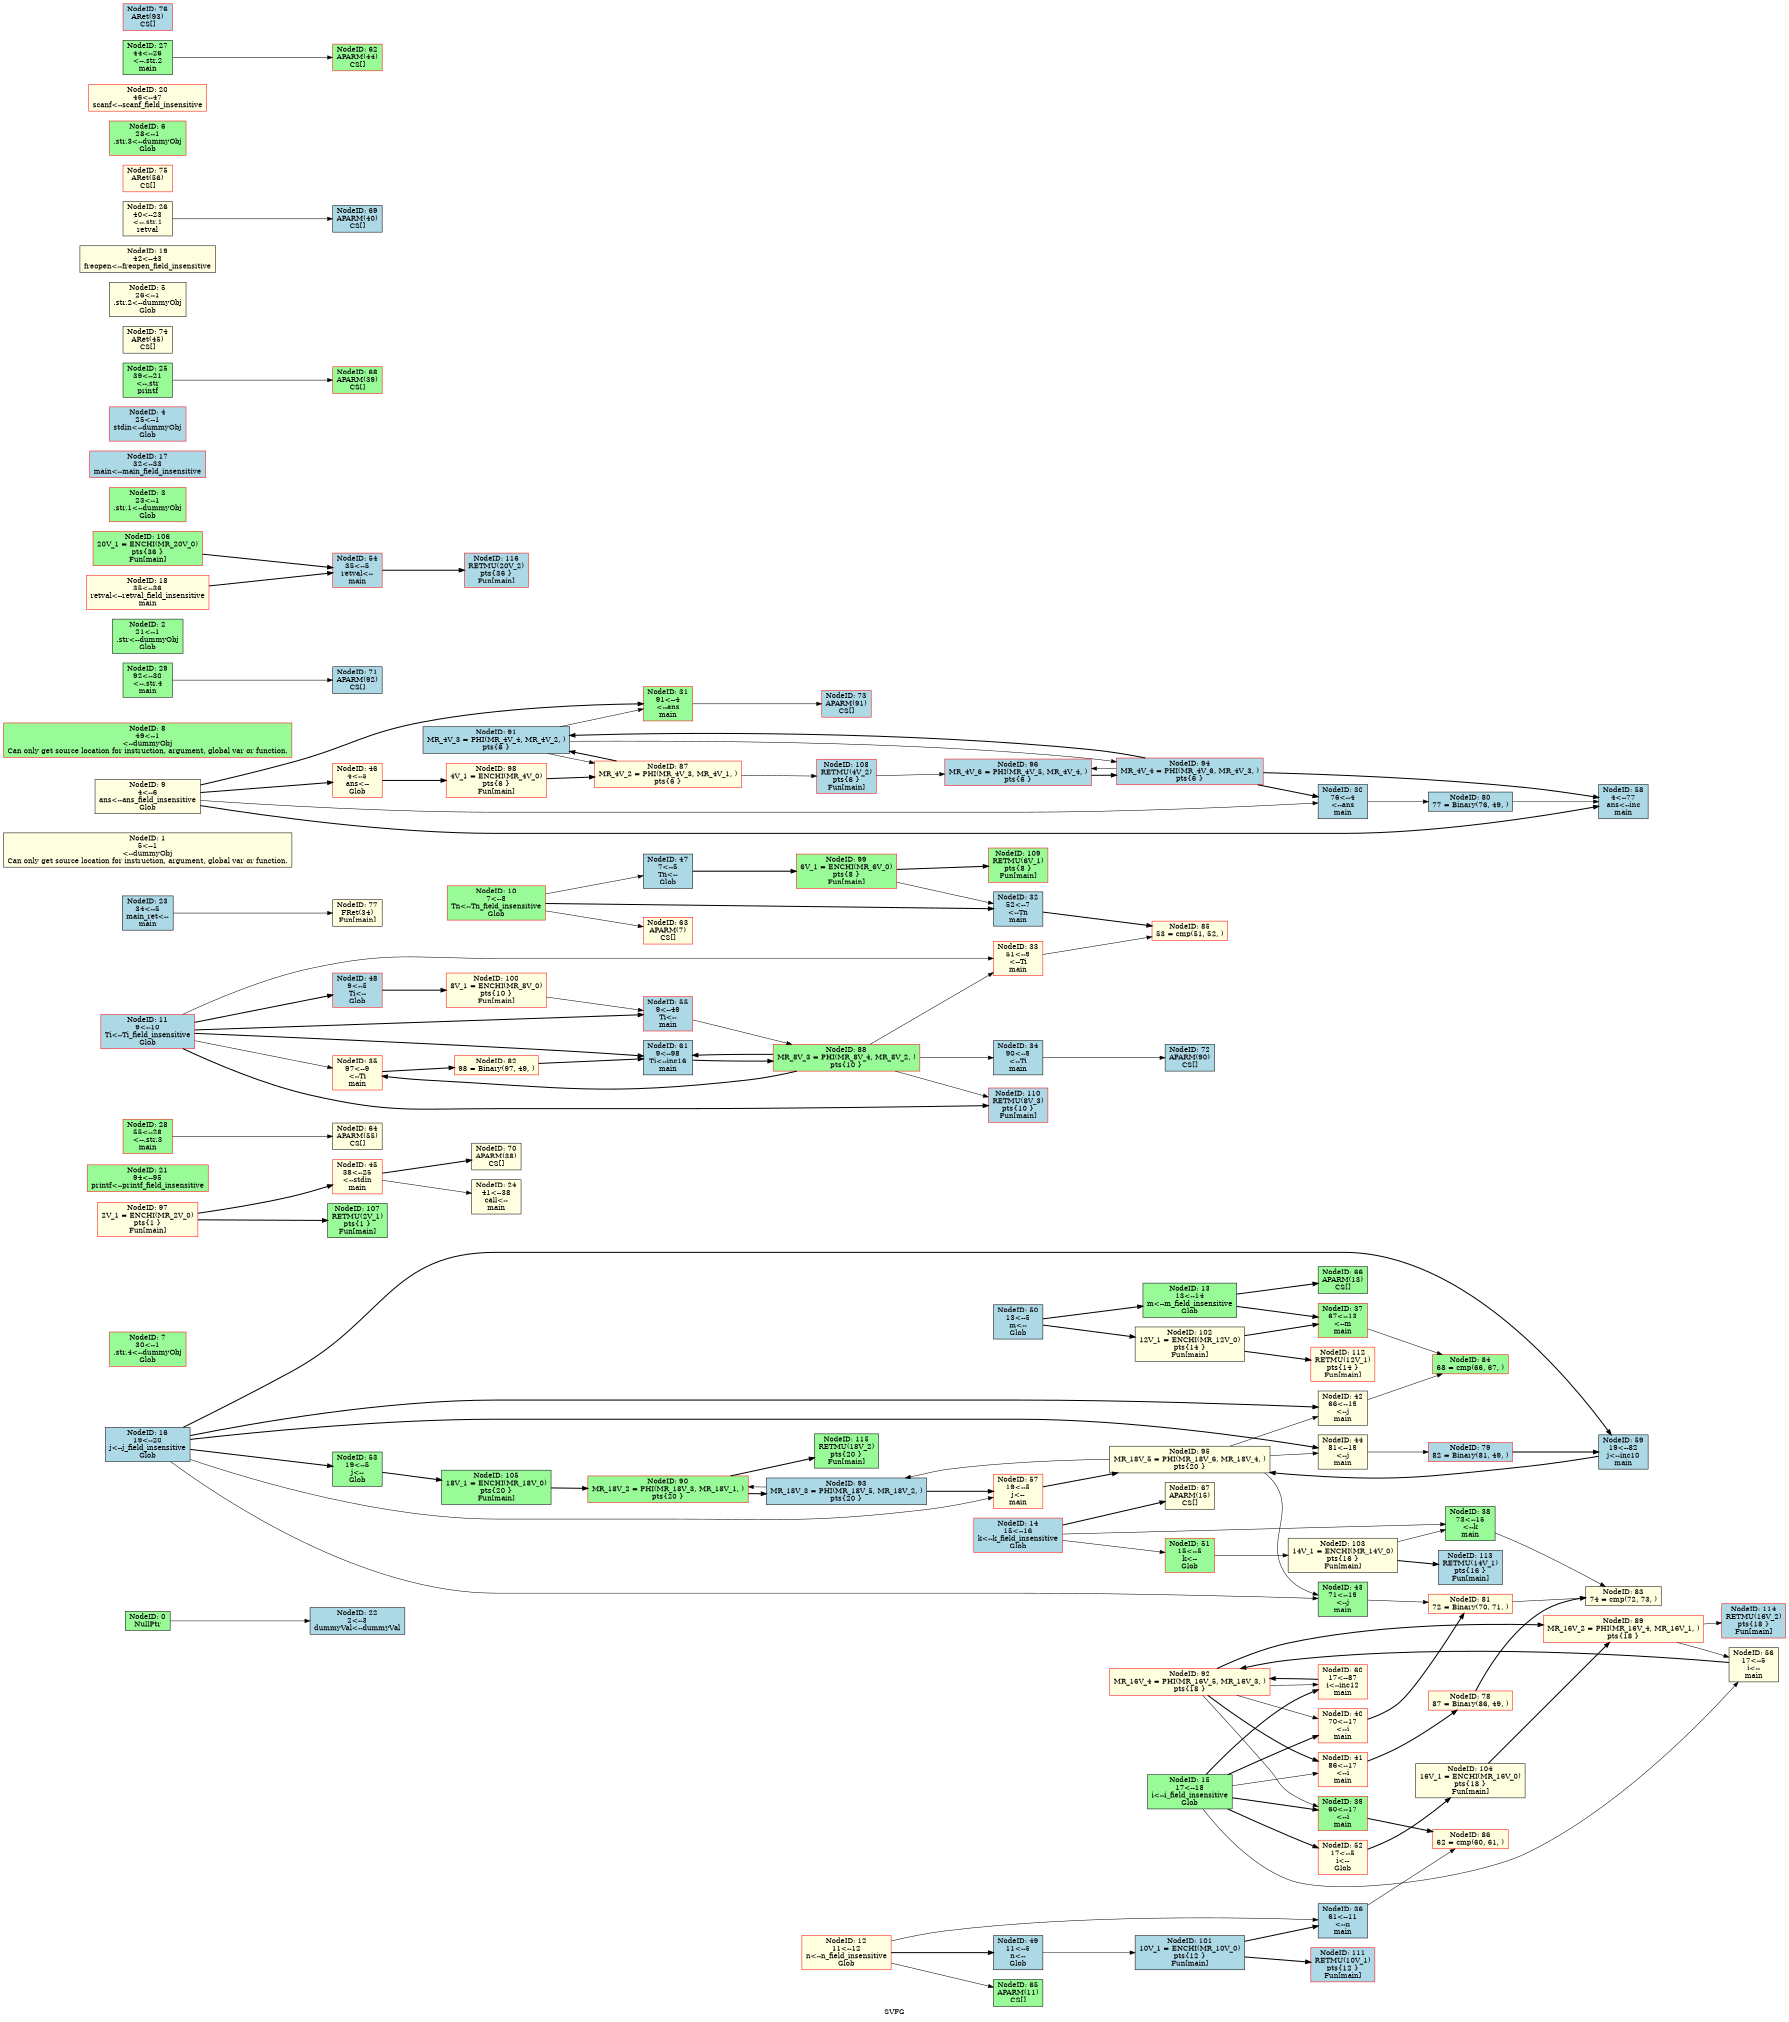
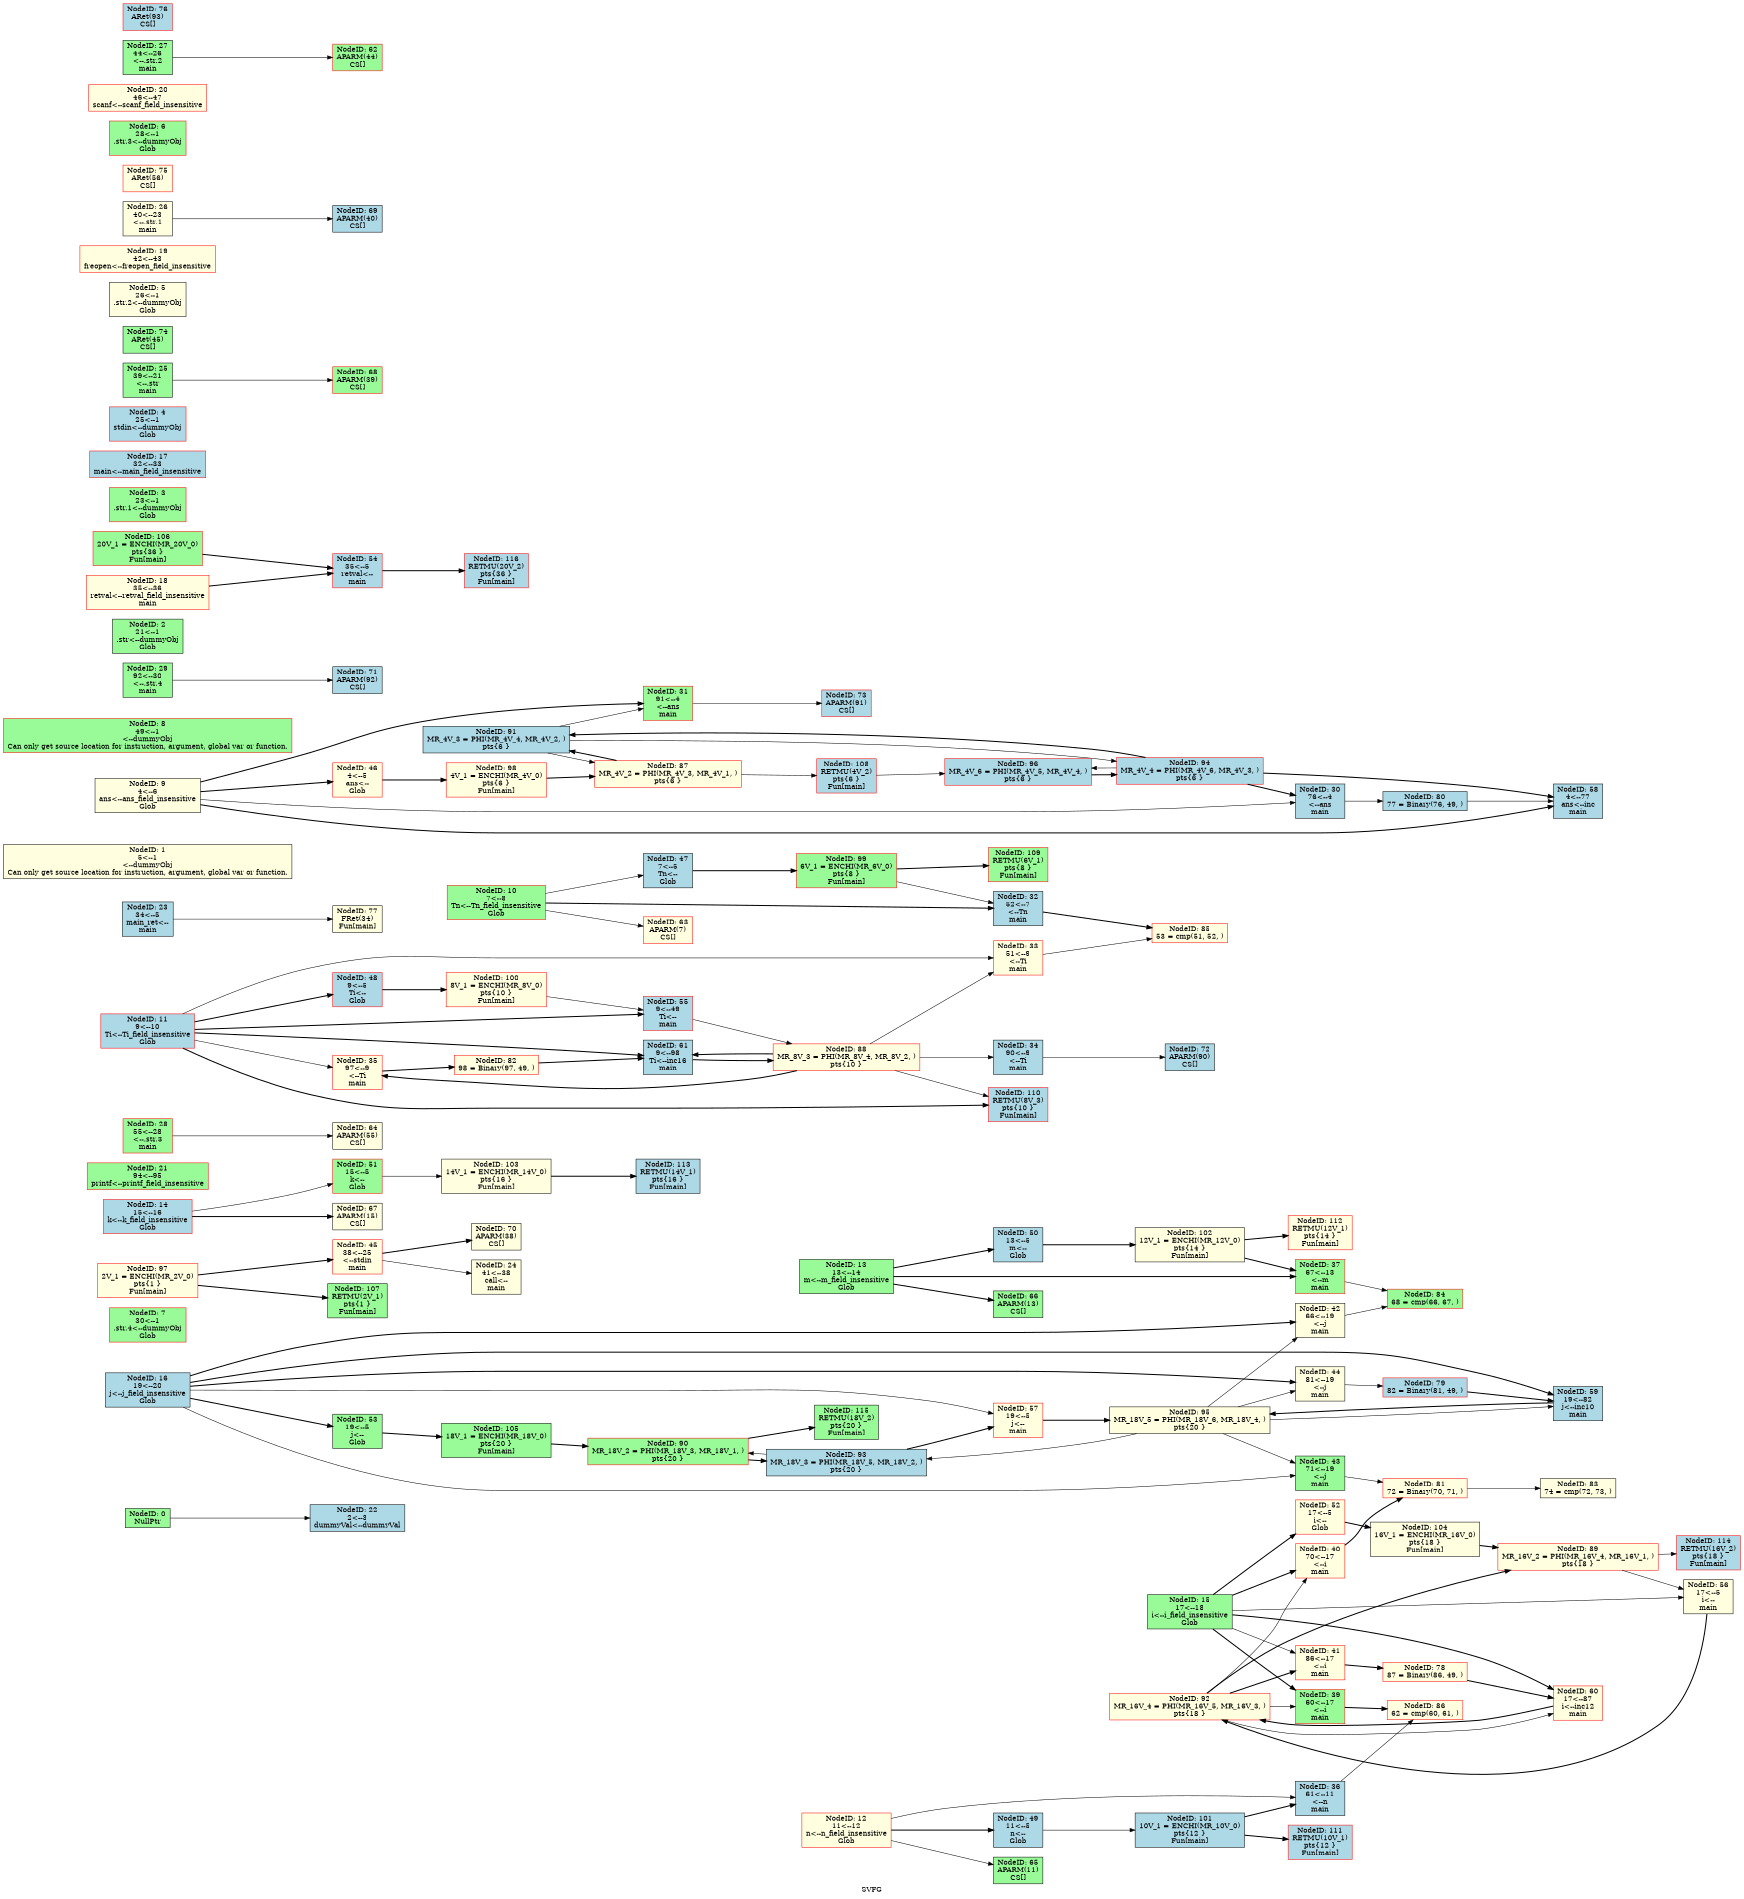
node "NodeID: 26": text "retval" -> "main"
node "NodeID: 19": color black -> red
node "NodeID: 74": fillcolor lightyellow -> palegreen
node "NodeID: 25": text "printf" -> "main"
node "NodeID: 88": fillcolor palegreen -> lightyellow
edge "NodeID: 50" -> "NodeID: 13": reversed
edge "NodeID: 95" -> "NodeID: 59": added
node "NodeID: 38": removed
edge "NodeID: 78" -> "NodeID: 83": now "NodeID: 78" -> "NodeID: 60"
